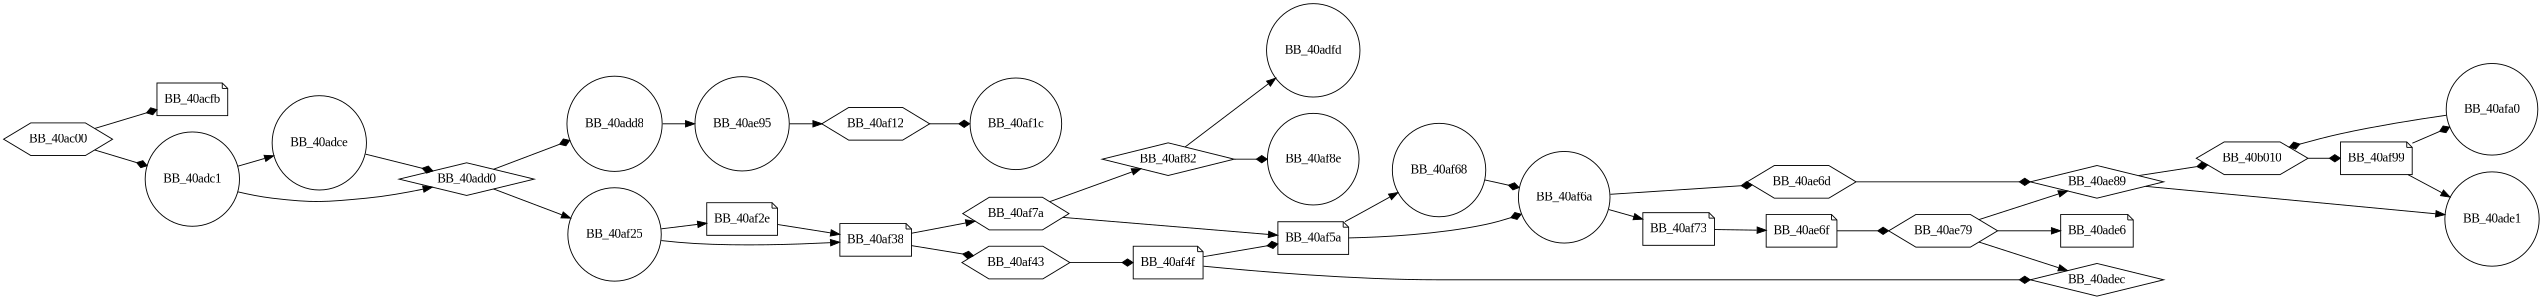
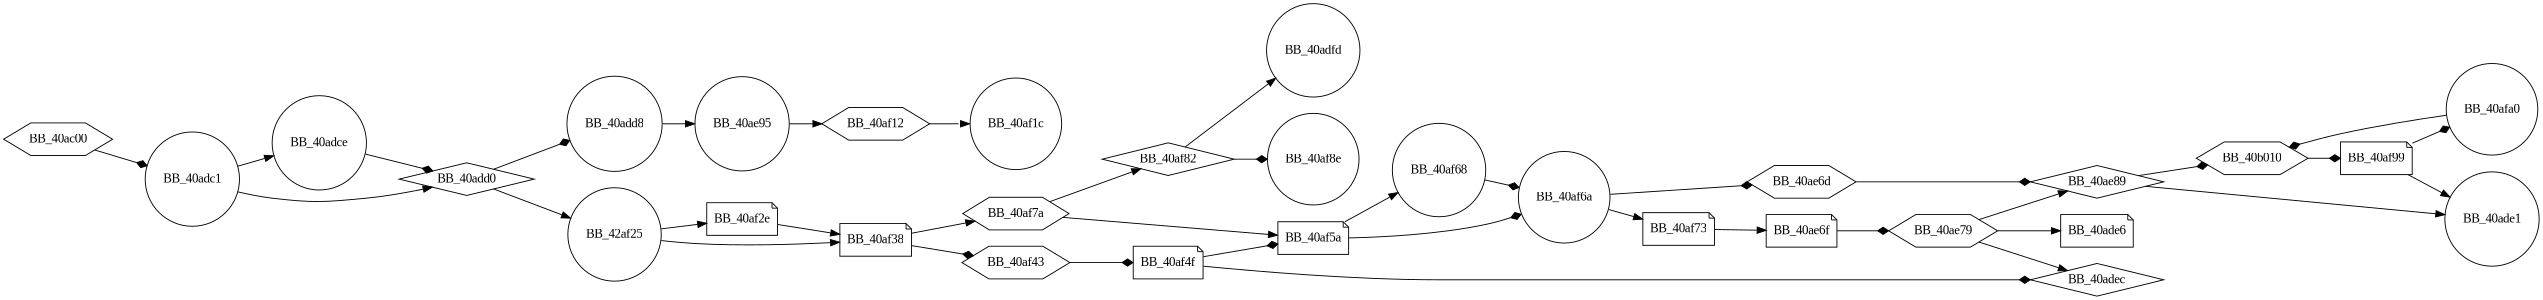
node "BB_40acfb": removed
edge "BB_40af12" -> "BB_40af1c": arrowhead diamond -> normal
node "BB_40af25": label "BB_40af25" -> "BB_42af25"
